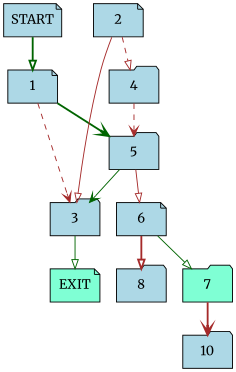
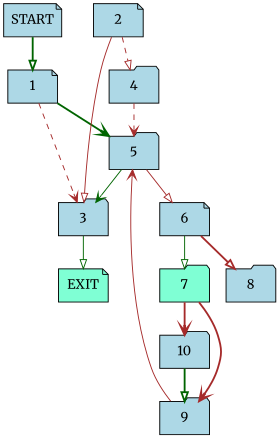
node "9": added
